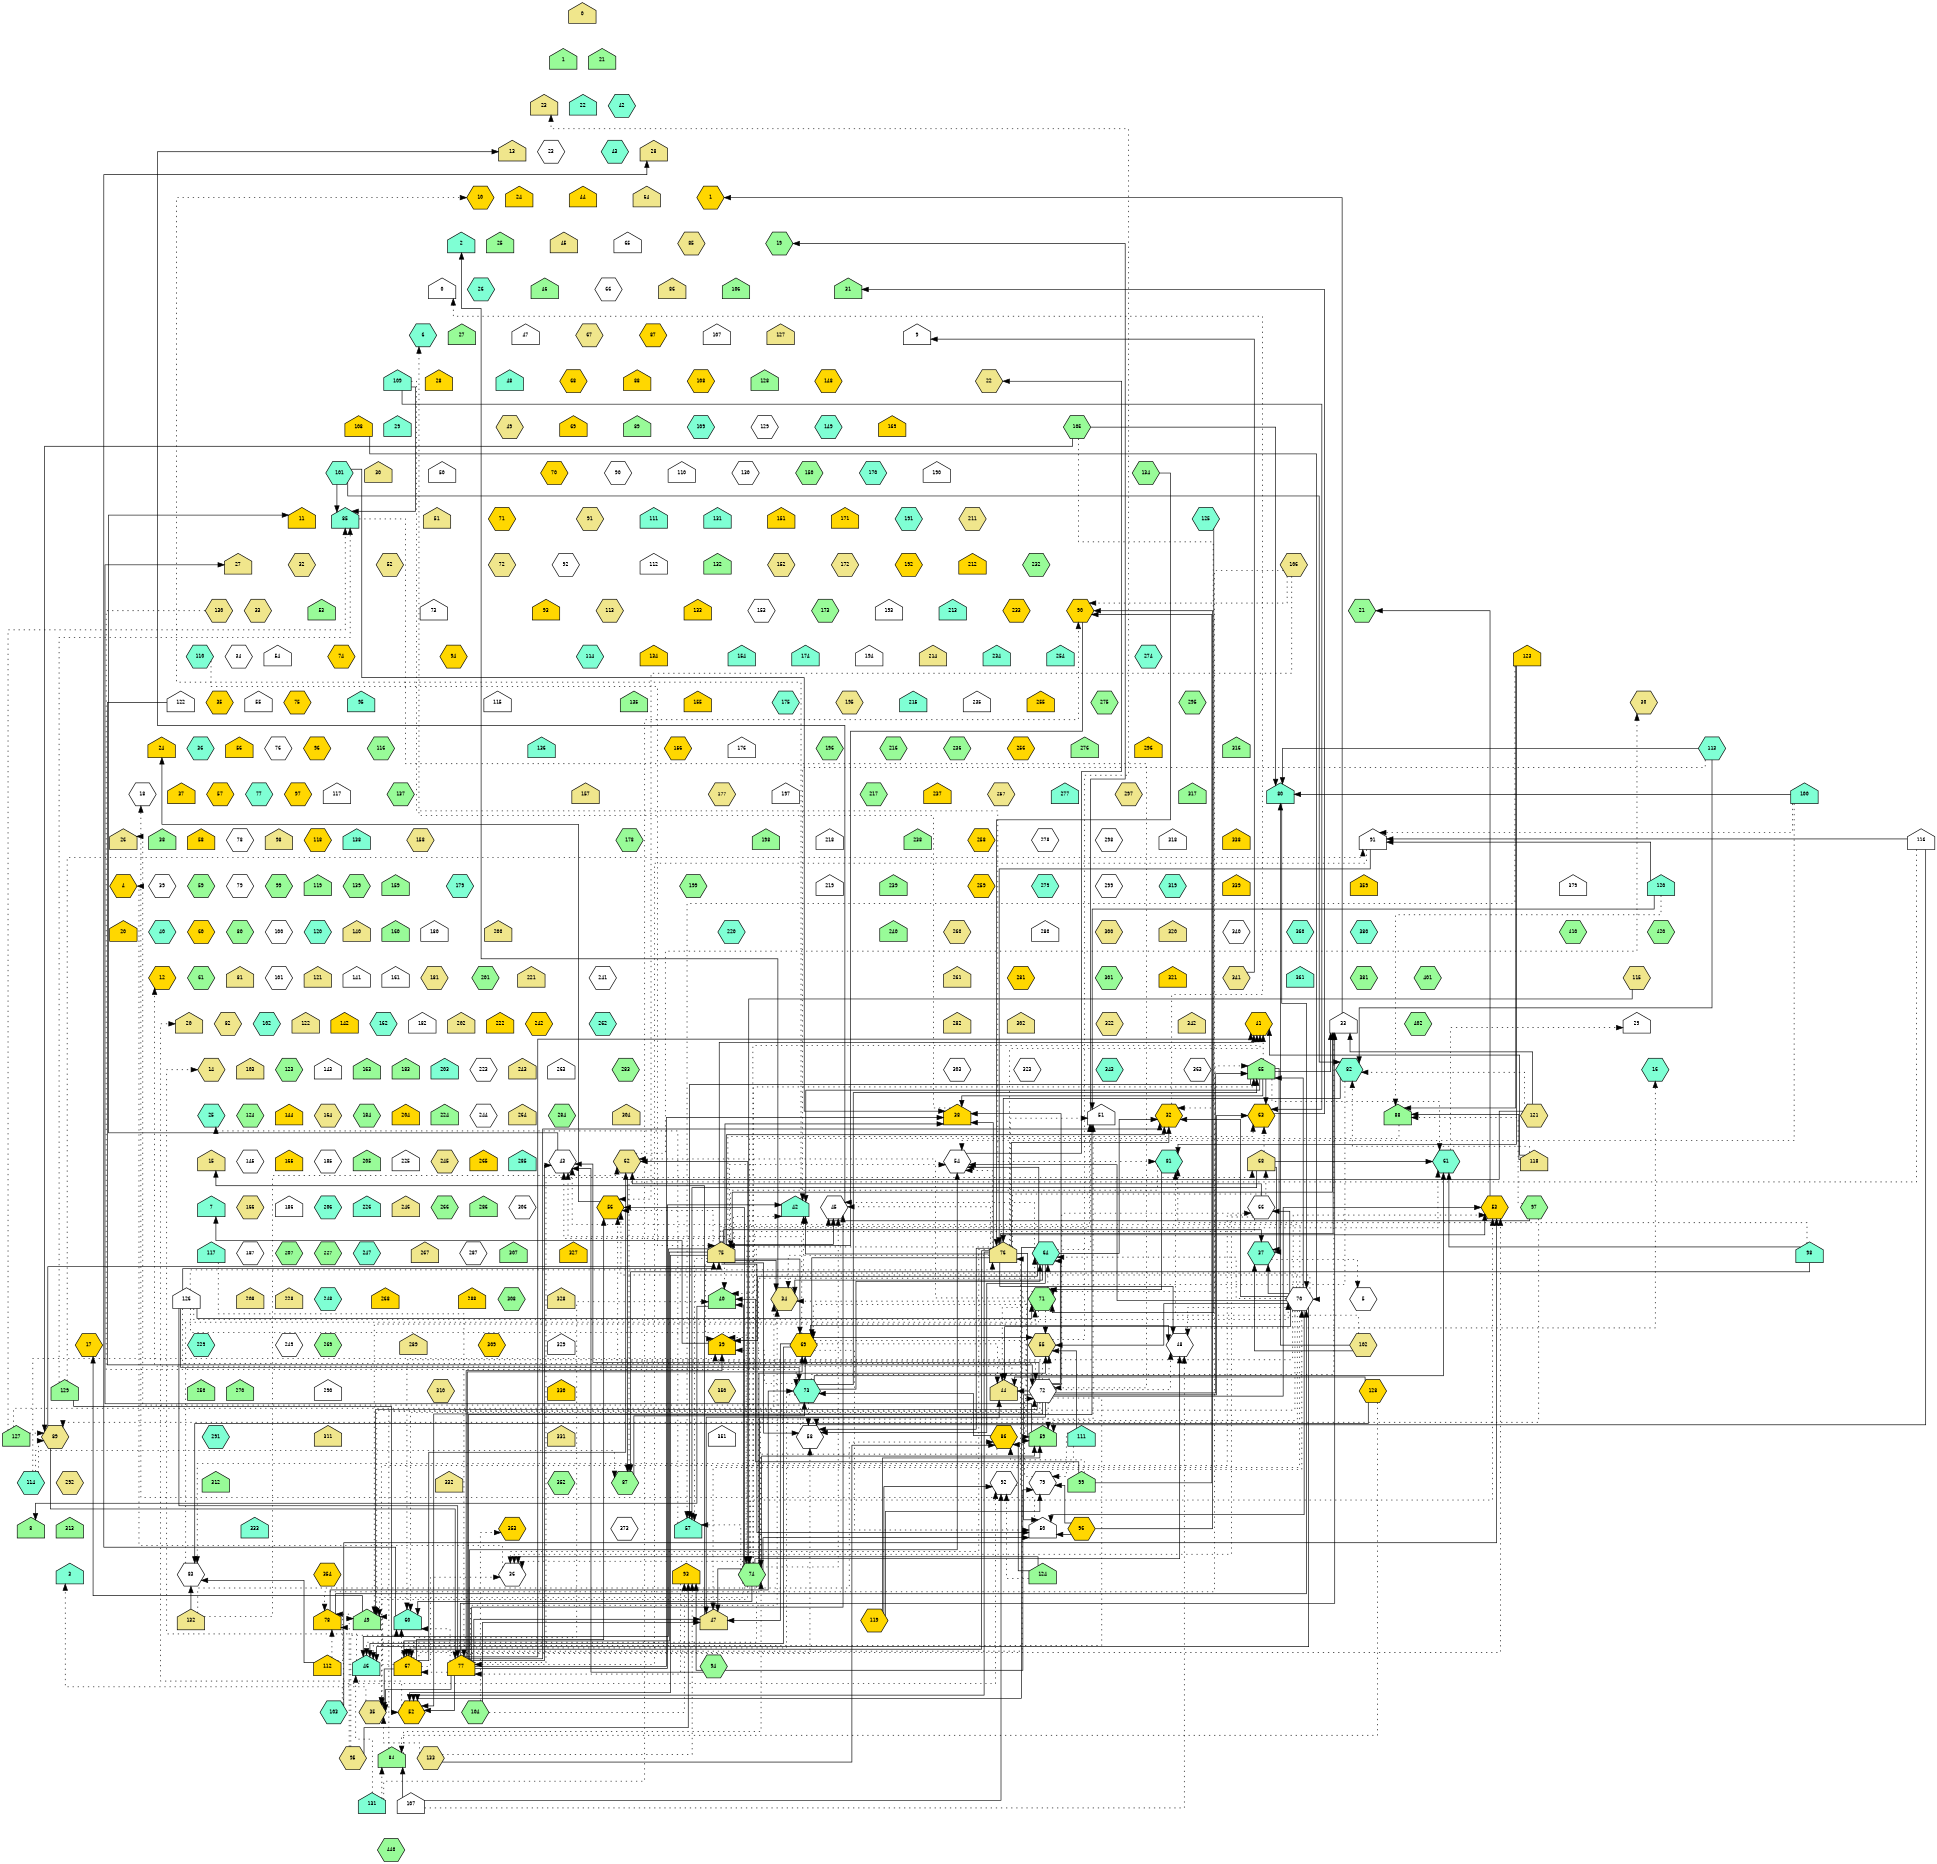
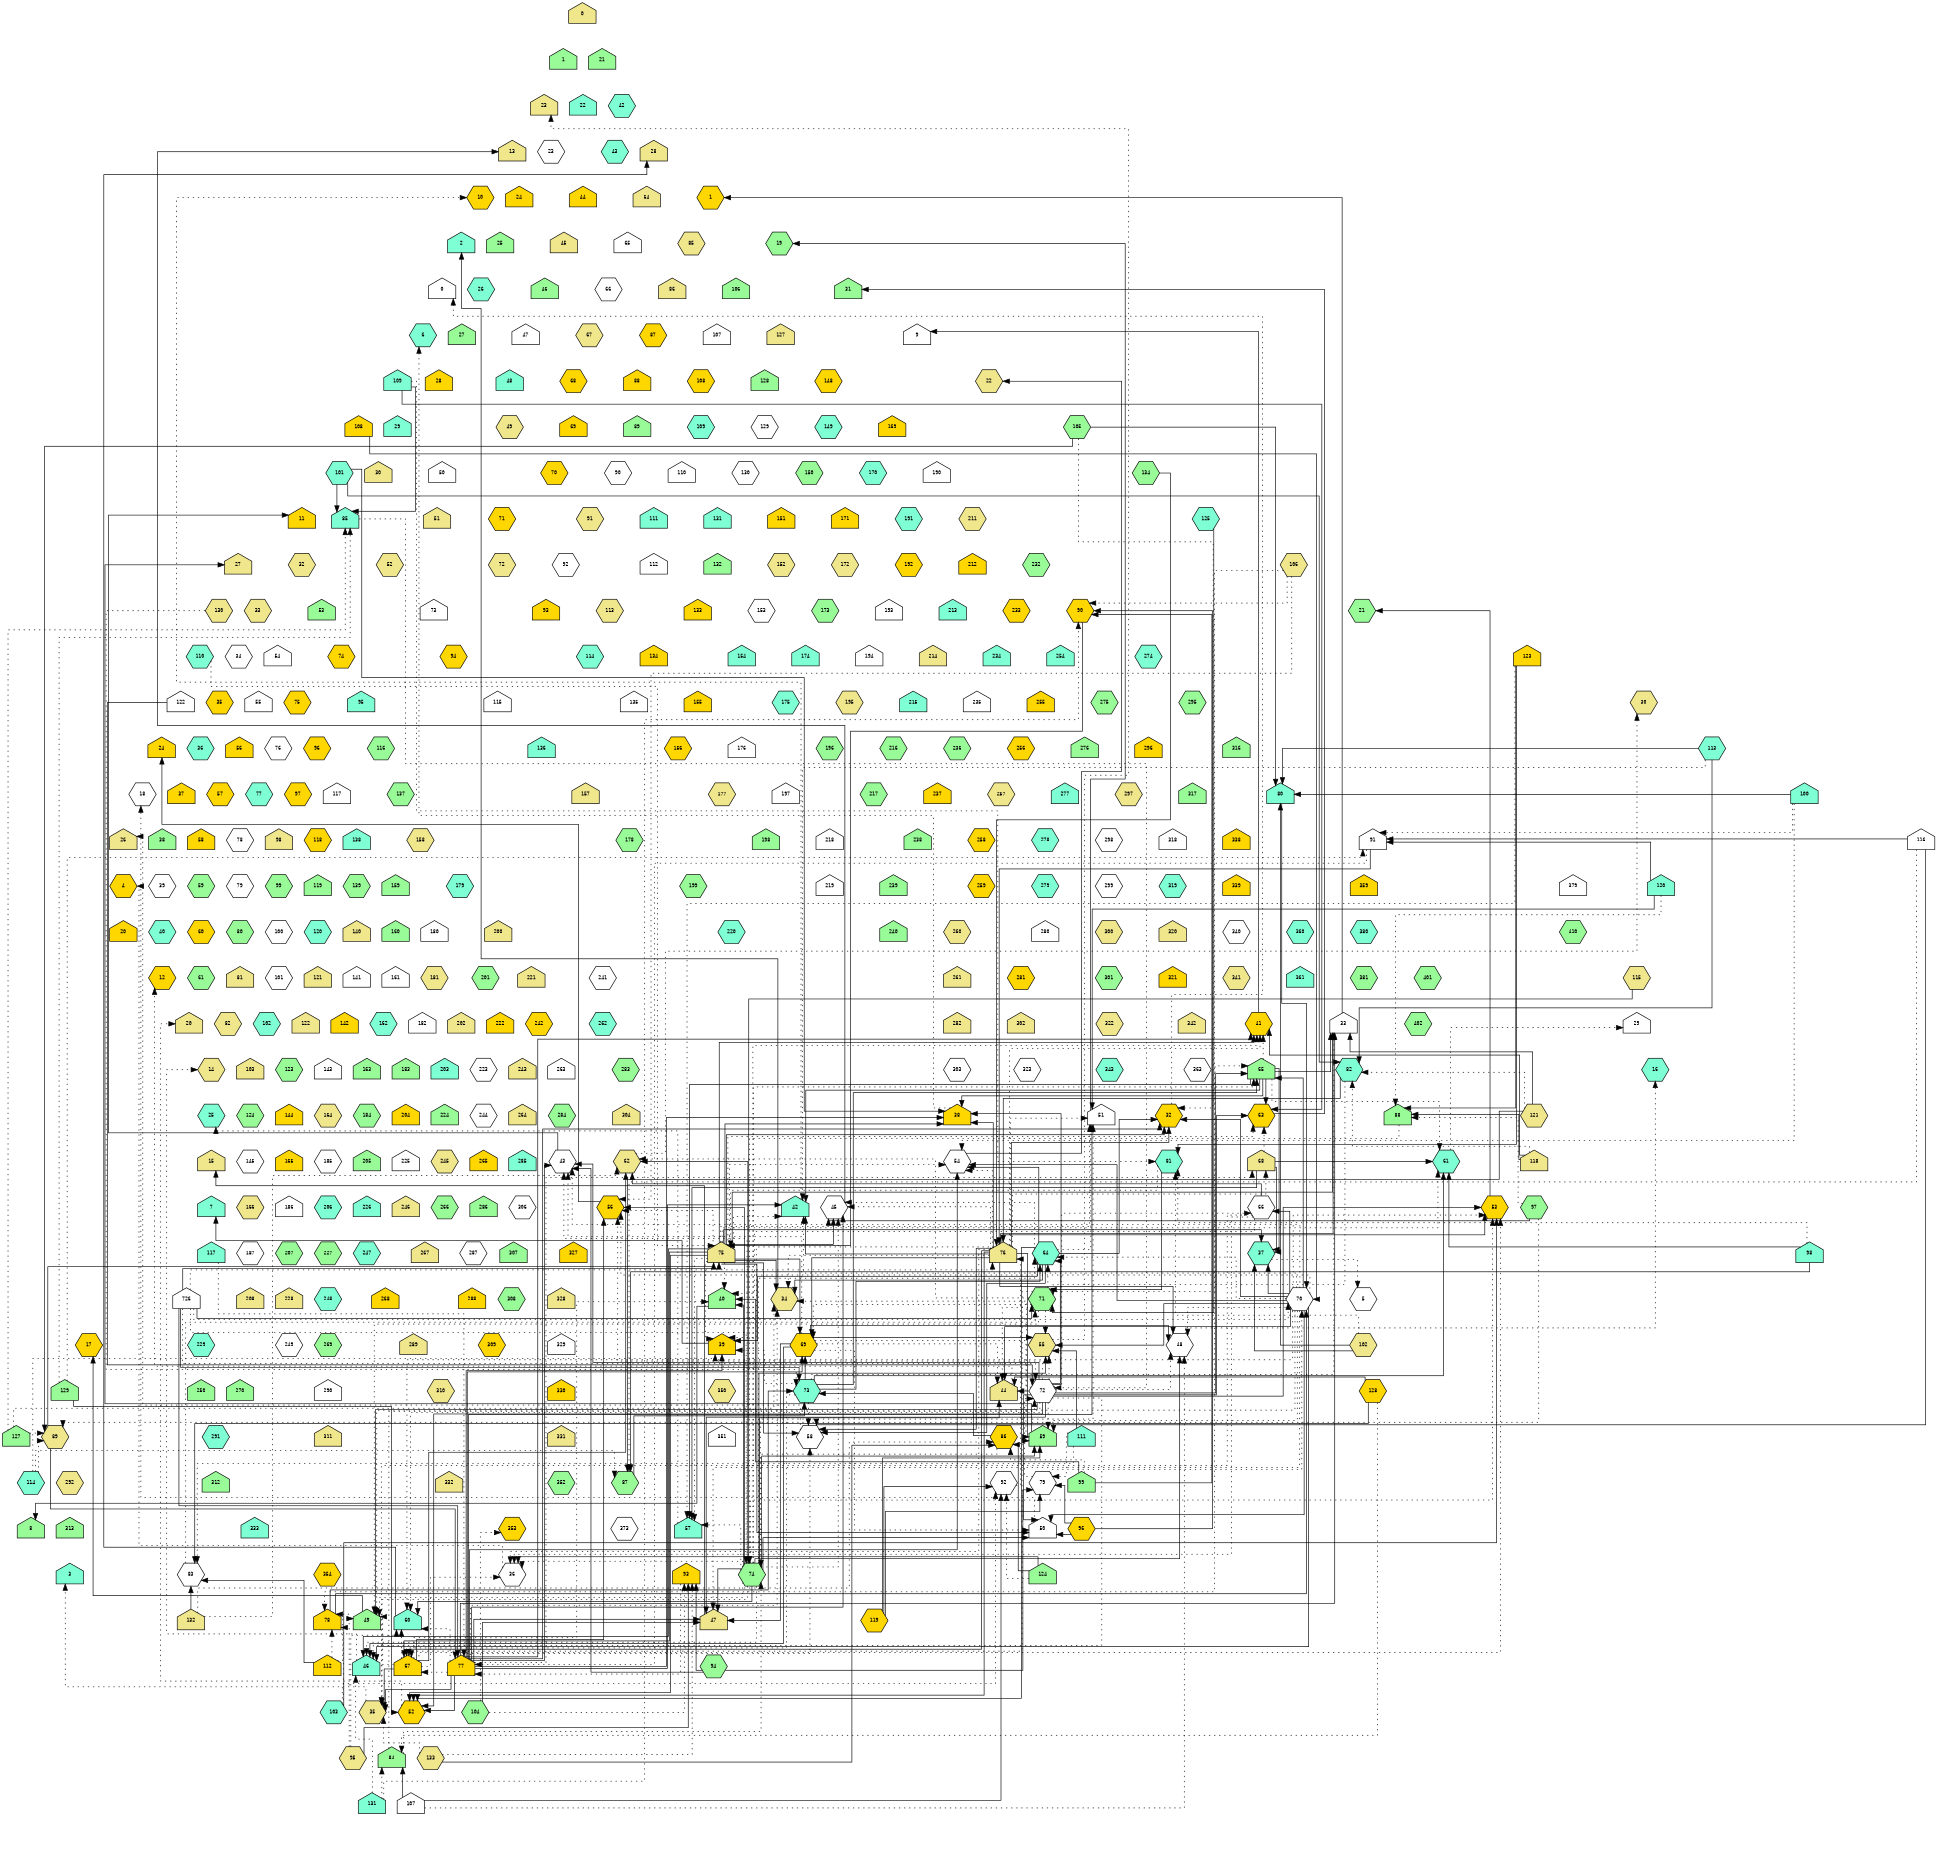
edge "341" -> "9": now "41" -> "9"
node "135": fillcolor palegreen -> white
node "278": fillcolor white -> aquamarine
node "420": removed
node "126": label "126" -> "726"
node "440": removed
